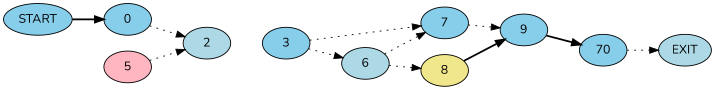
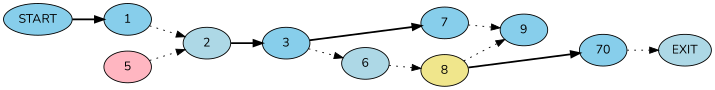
node "0": label "0" -> "1"
edge "3" -> "7": style dotted -> bold
edge "9" -> "70": now "8" -> "70"
edge "2" -> "3": added
edge "6" -> "7": removed
edge "8" -> "9": style bold -> dotted
